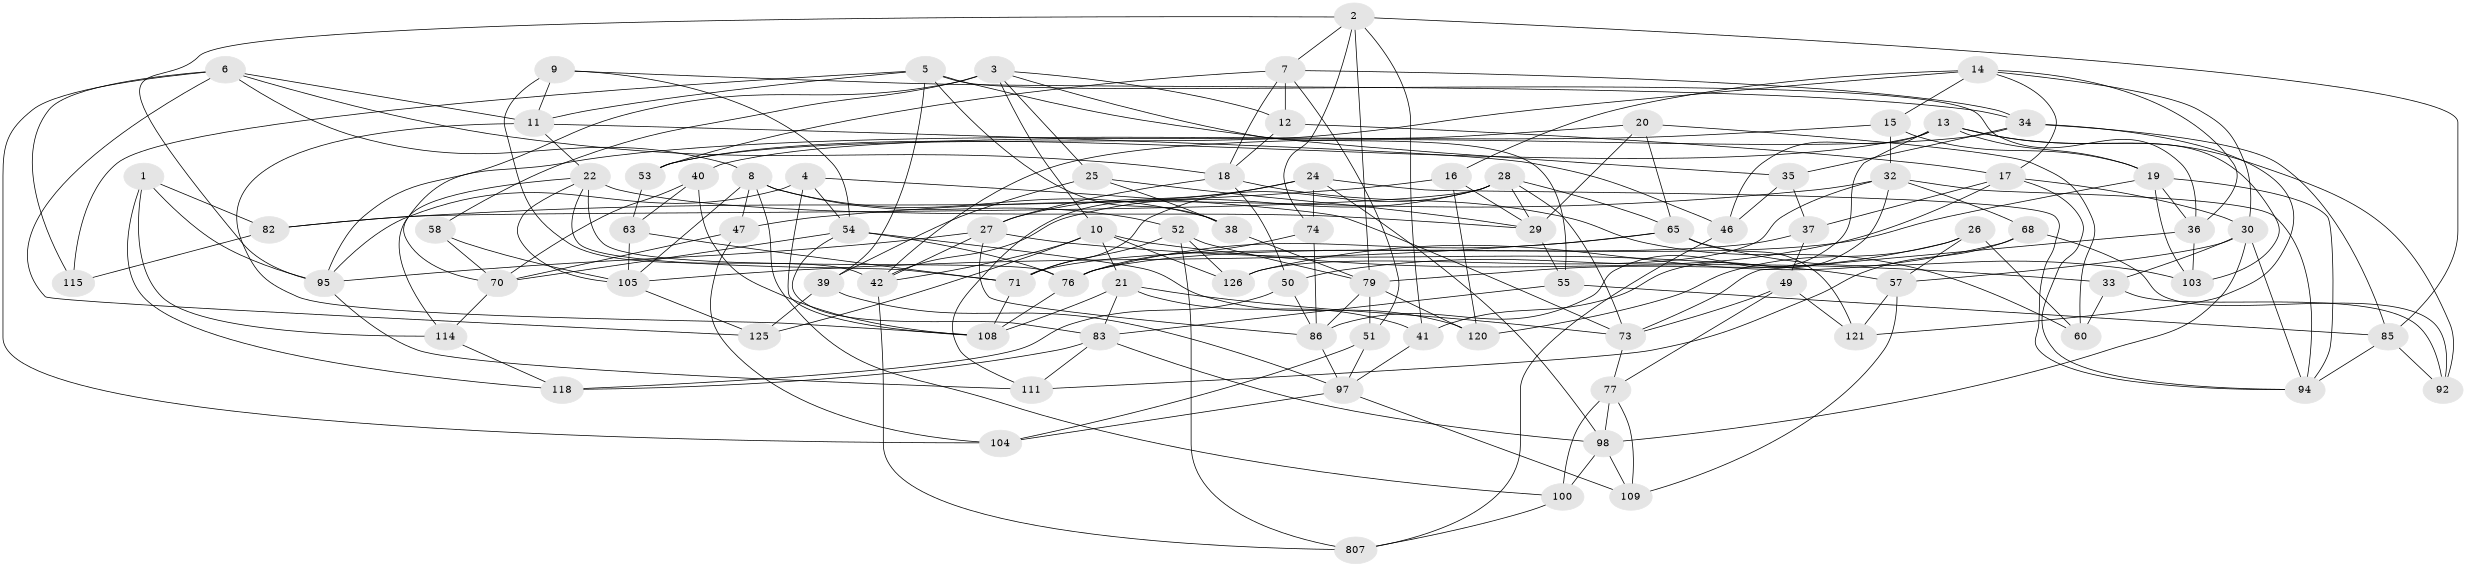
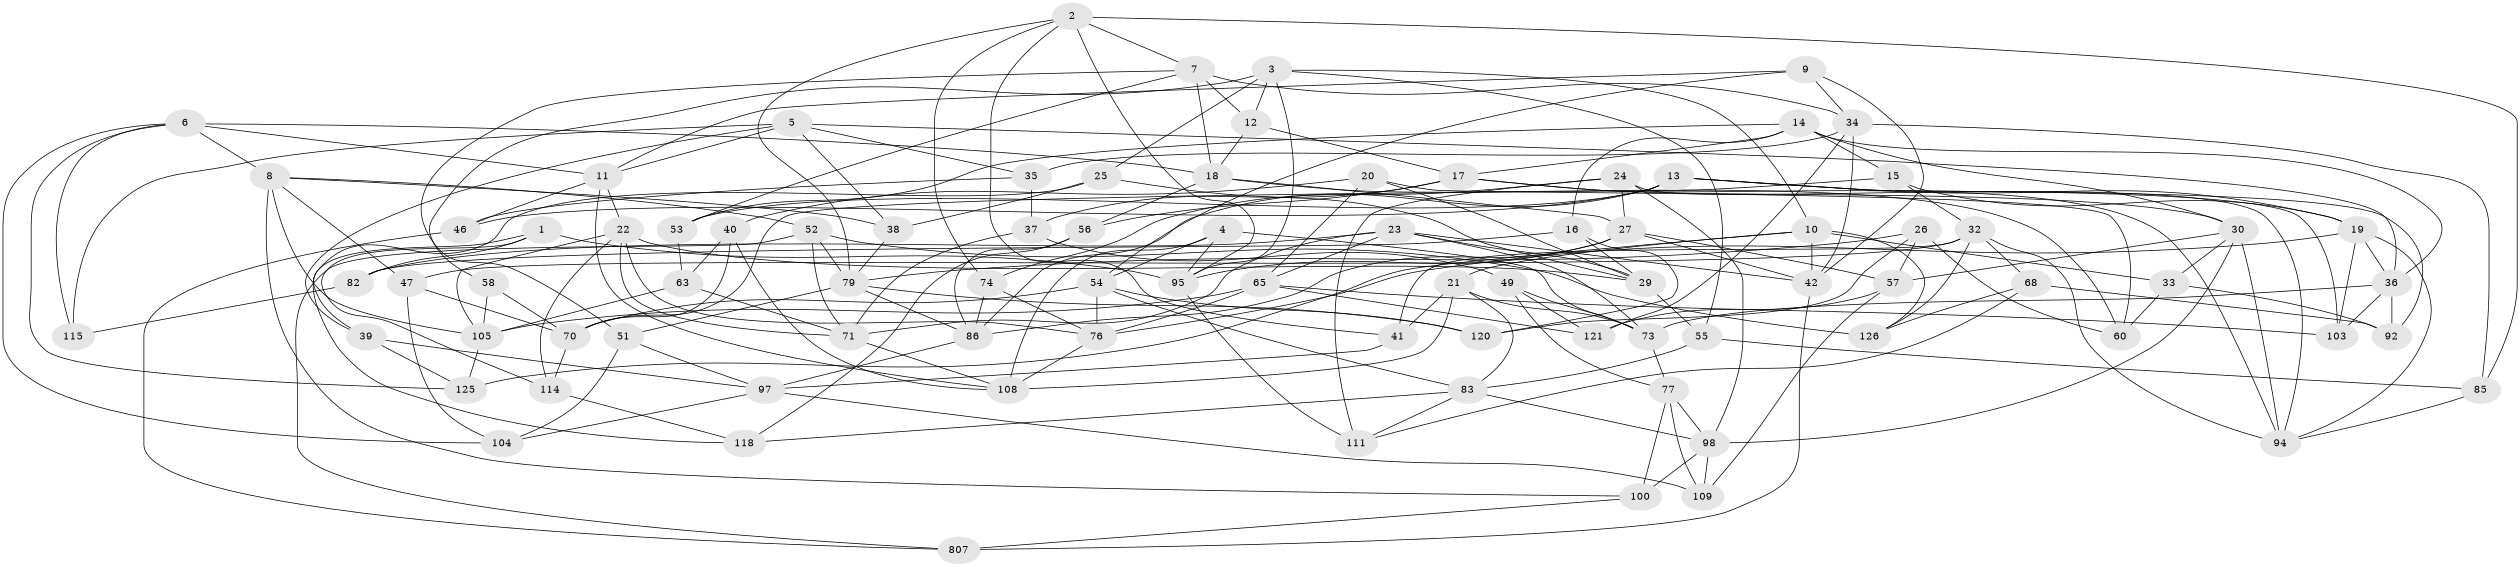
node "28": label "28" -> "23"
node "50": label "50" -> "56"
edge "85" -- "92": now "36" -- "92"
